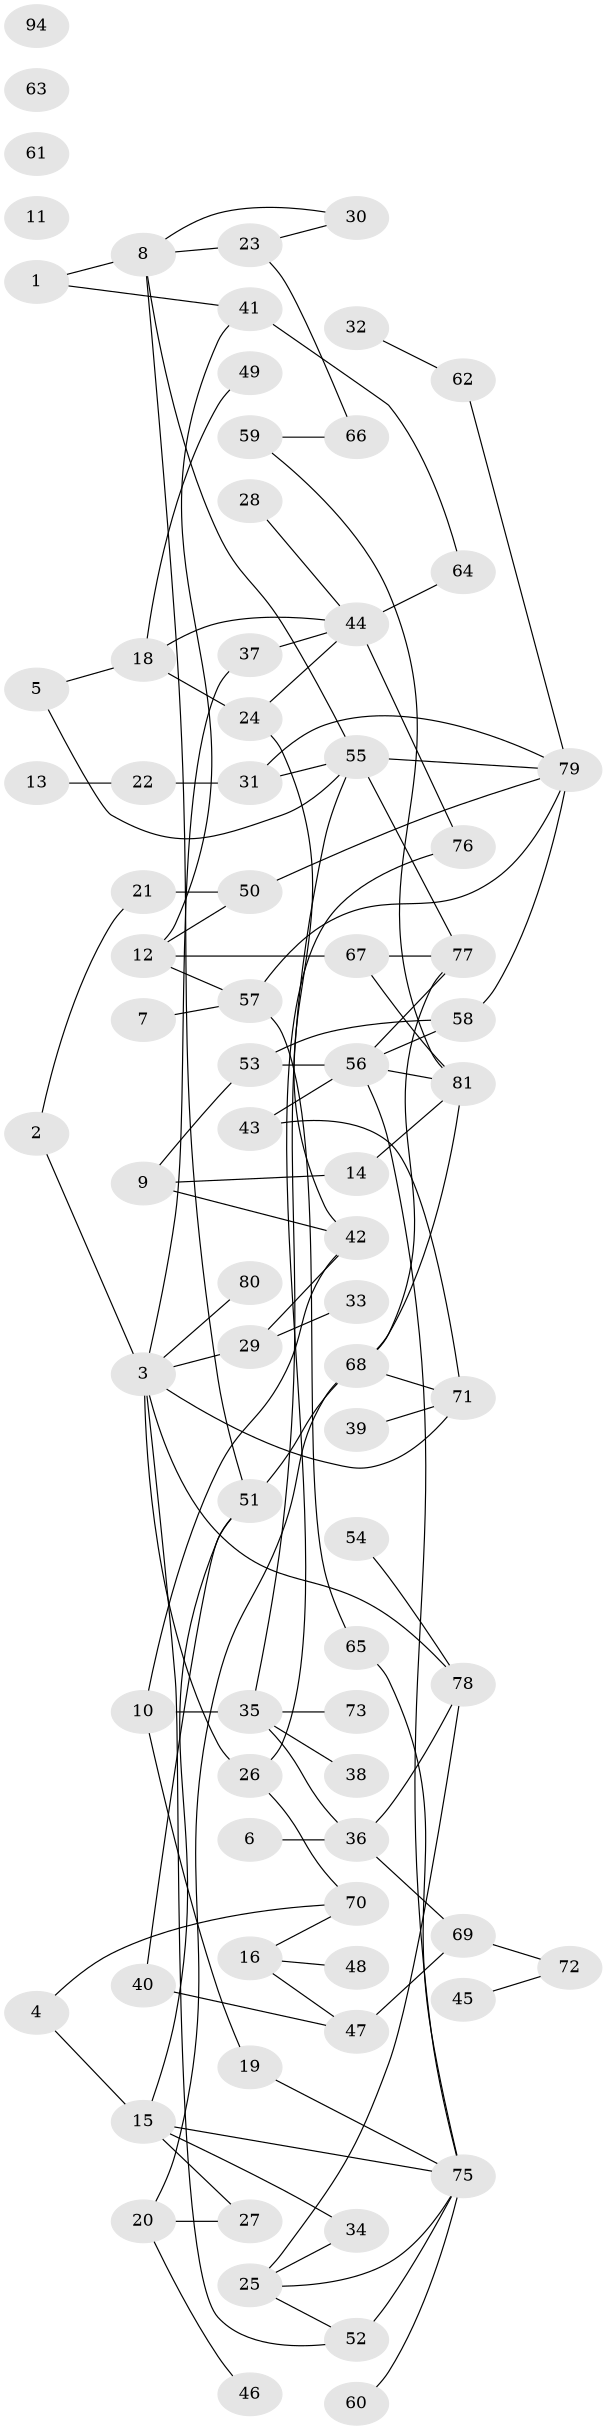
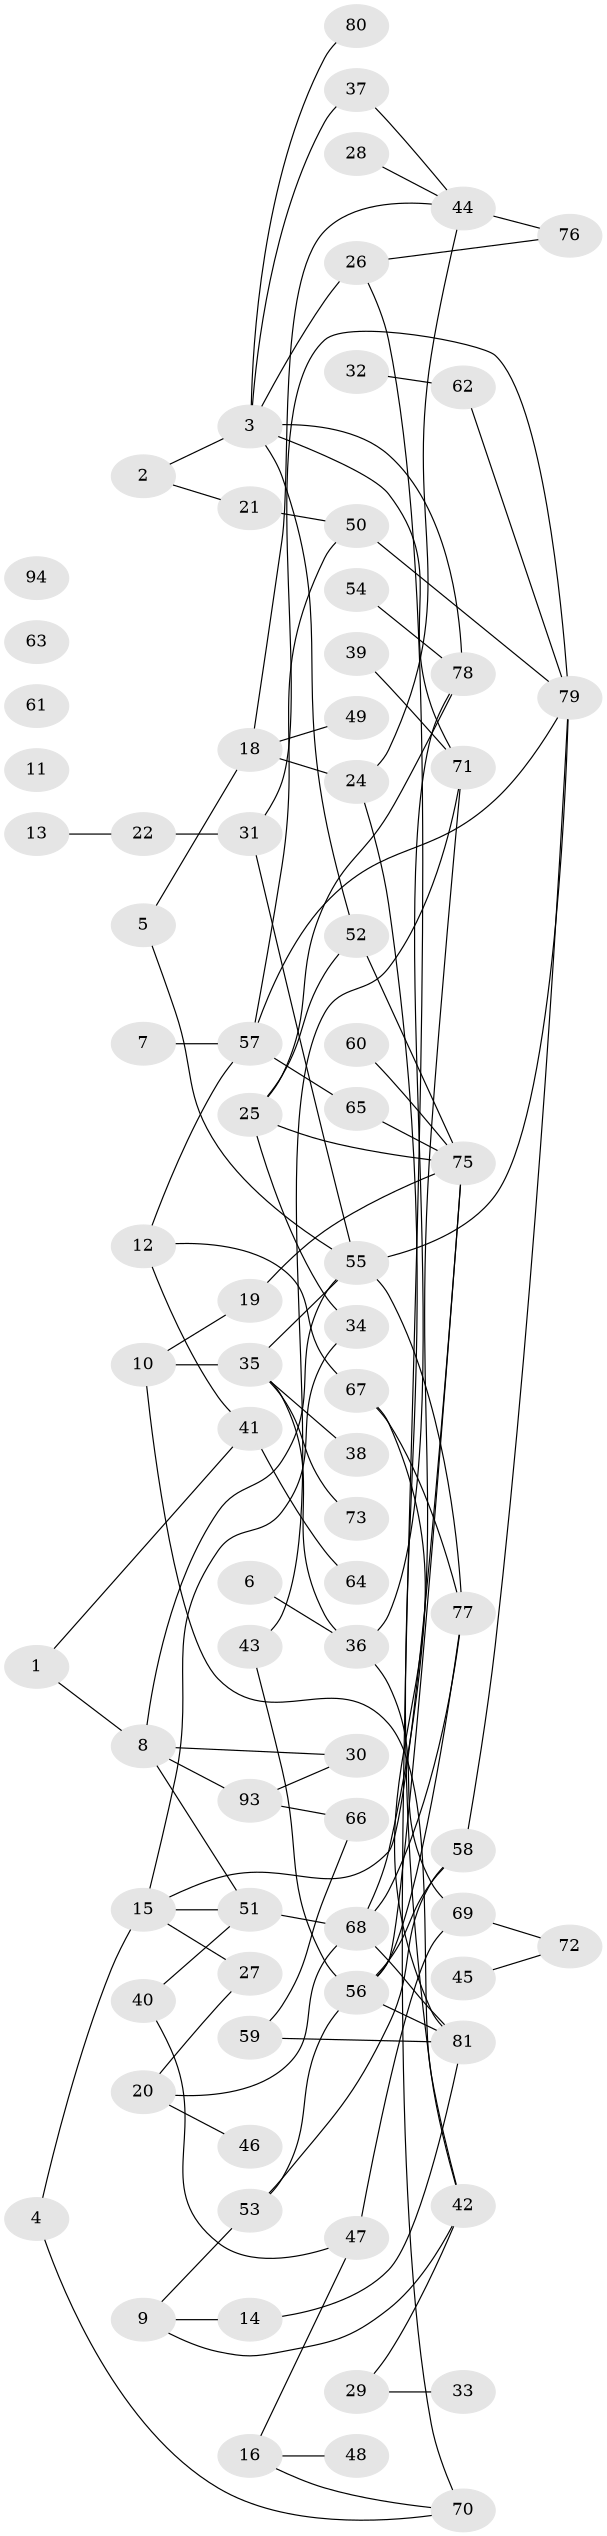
node "23": label "23" -> "93"
edge "64" -- "44": removed
edge "50" -- "12": now "50" -- "57"
edge "29" -- "3": removed
